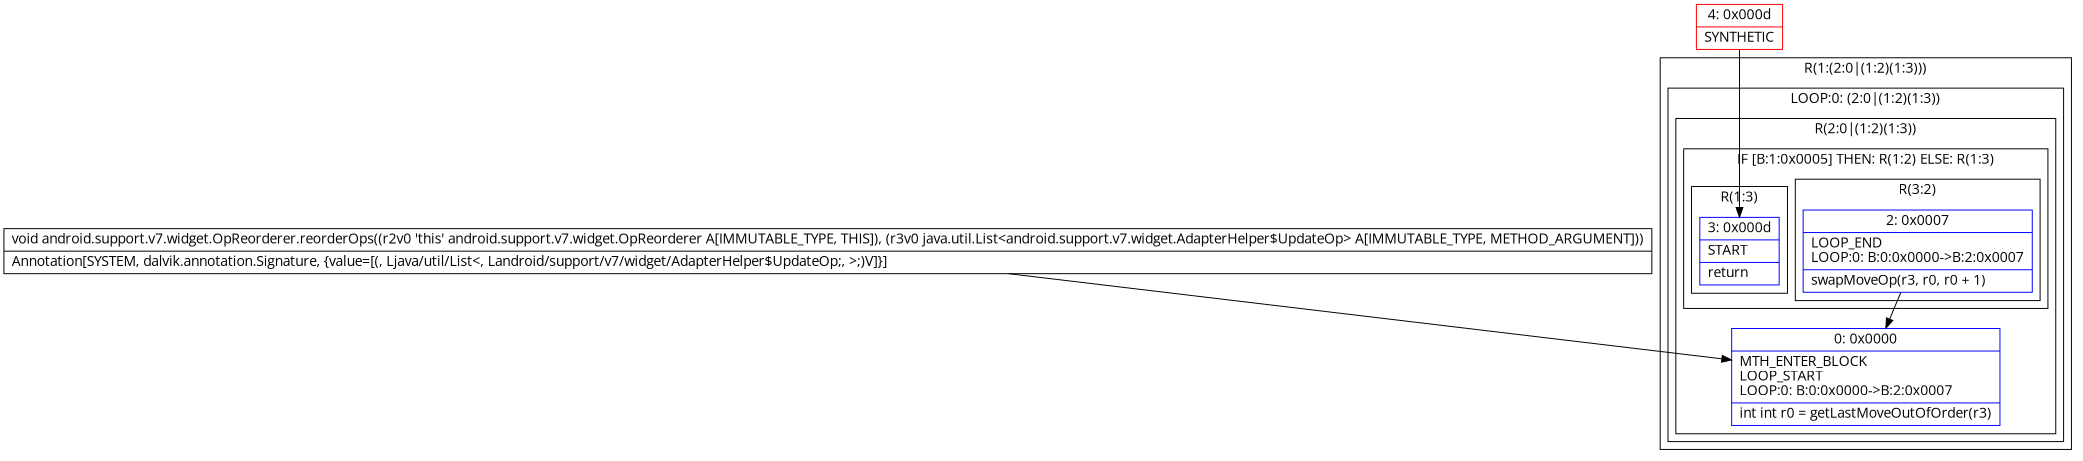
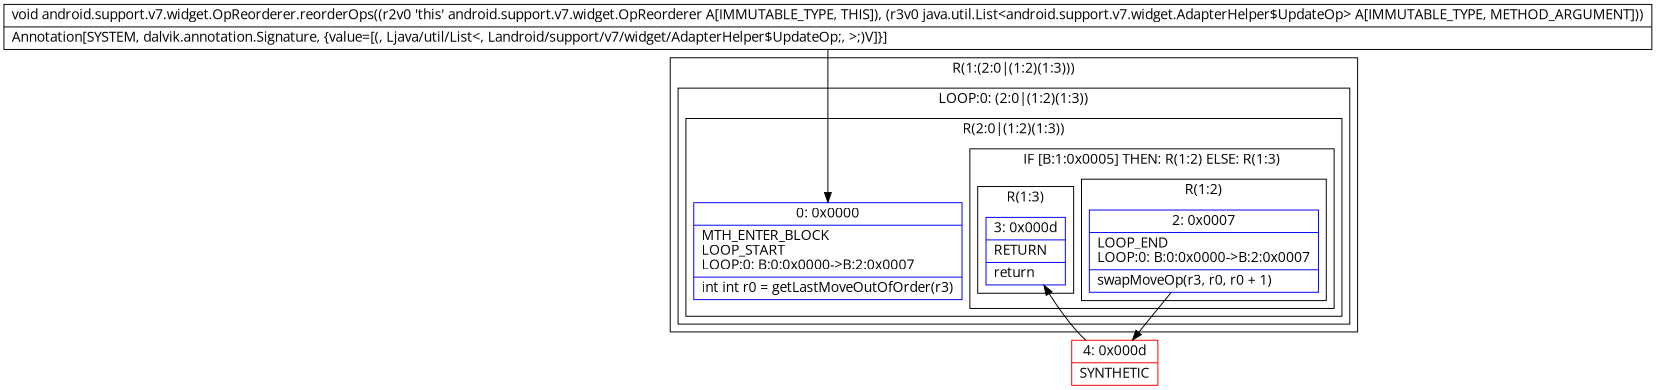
cluster "R(3:2)": label "R(3:2)" -> "R(1:2)"
node "3: 0x000d": text "START" -> "RETURN"
edge "2: 0x0007" -> "0: 0x0000": now "2: 0x0007" -> "4: 0x000d"
